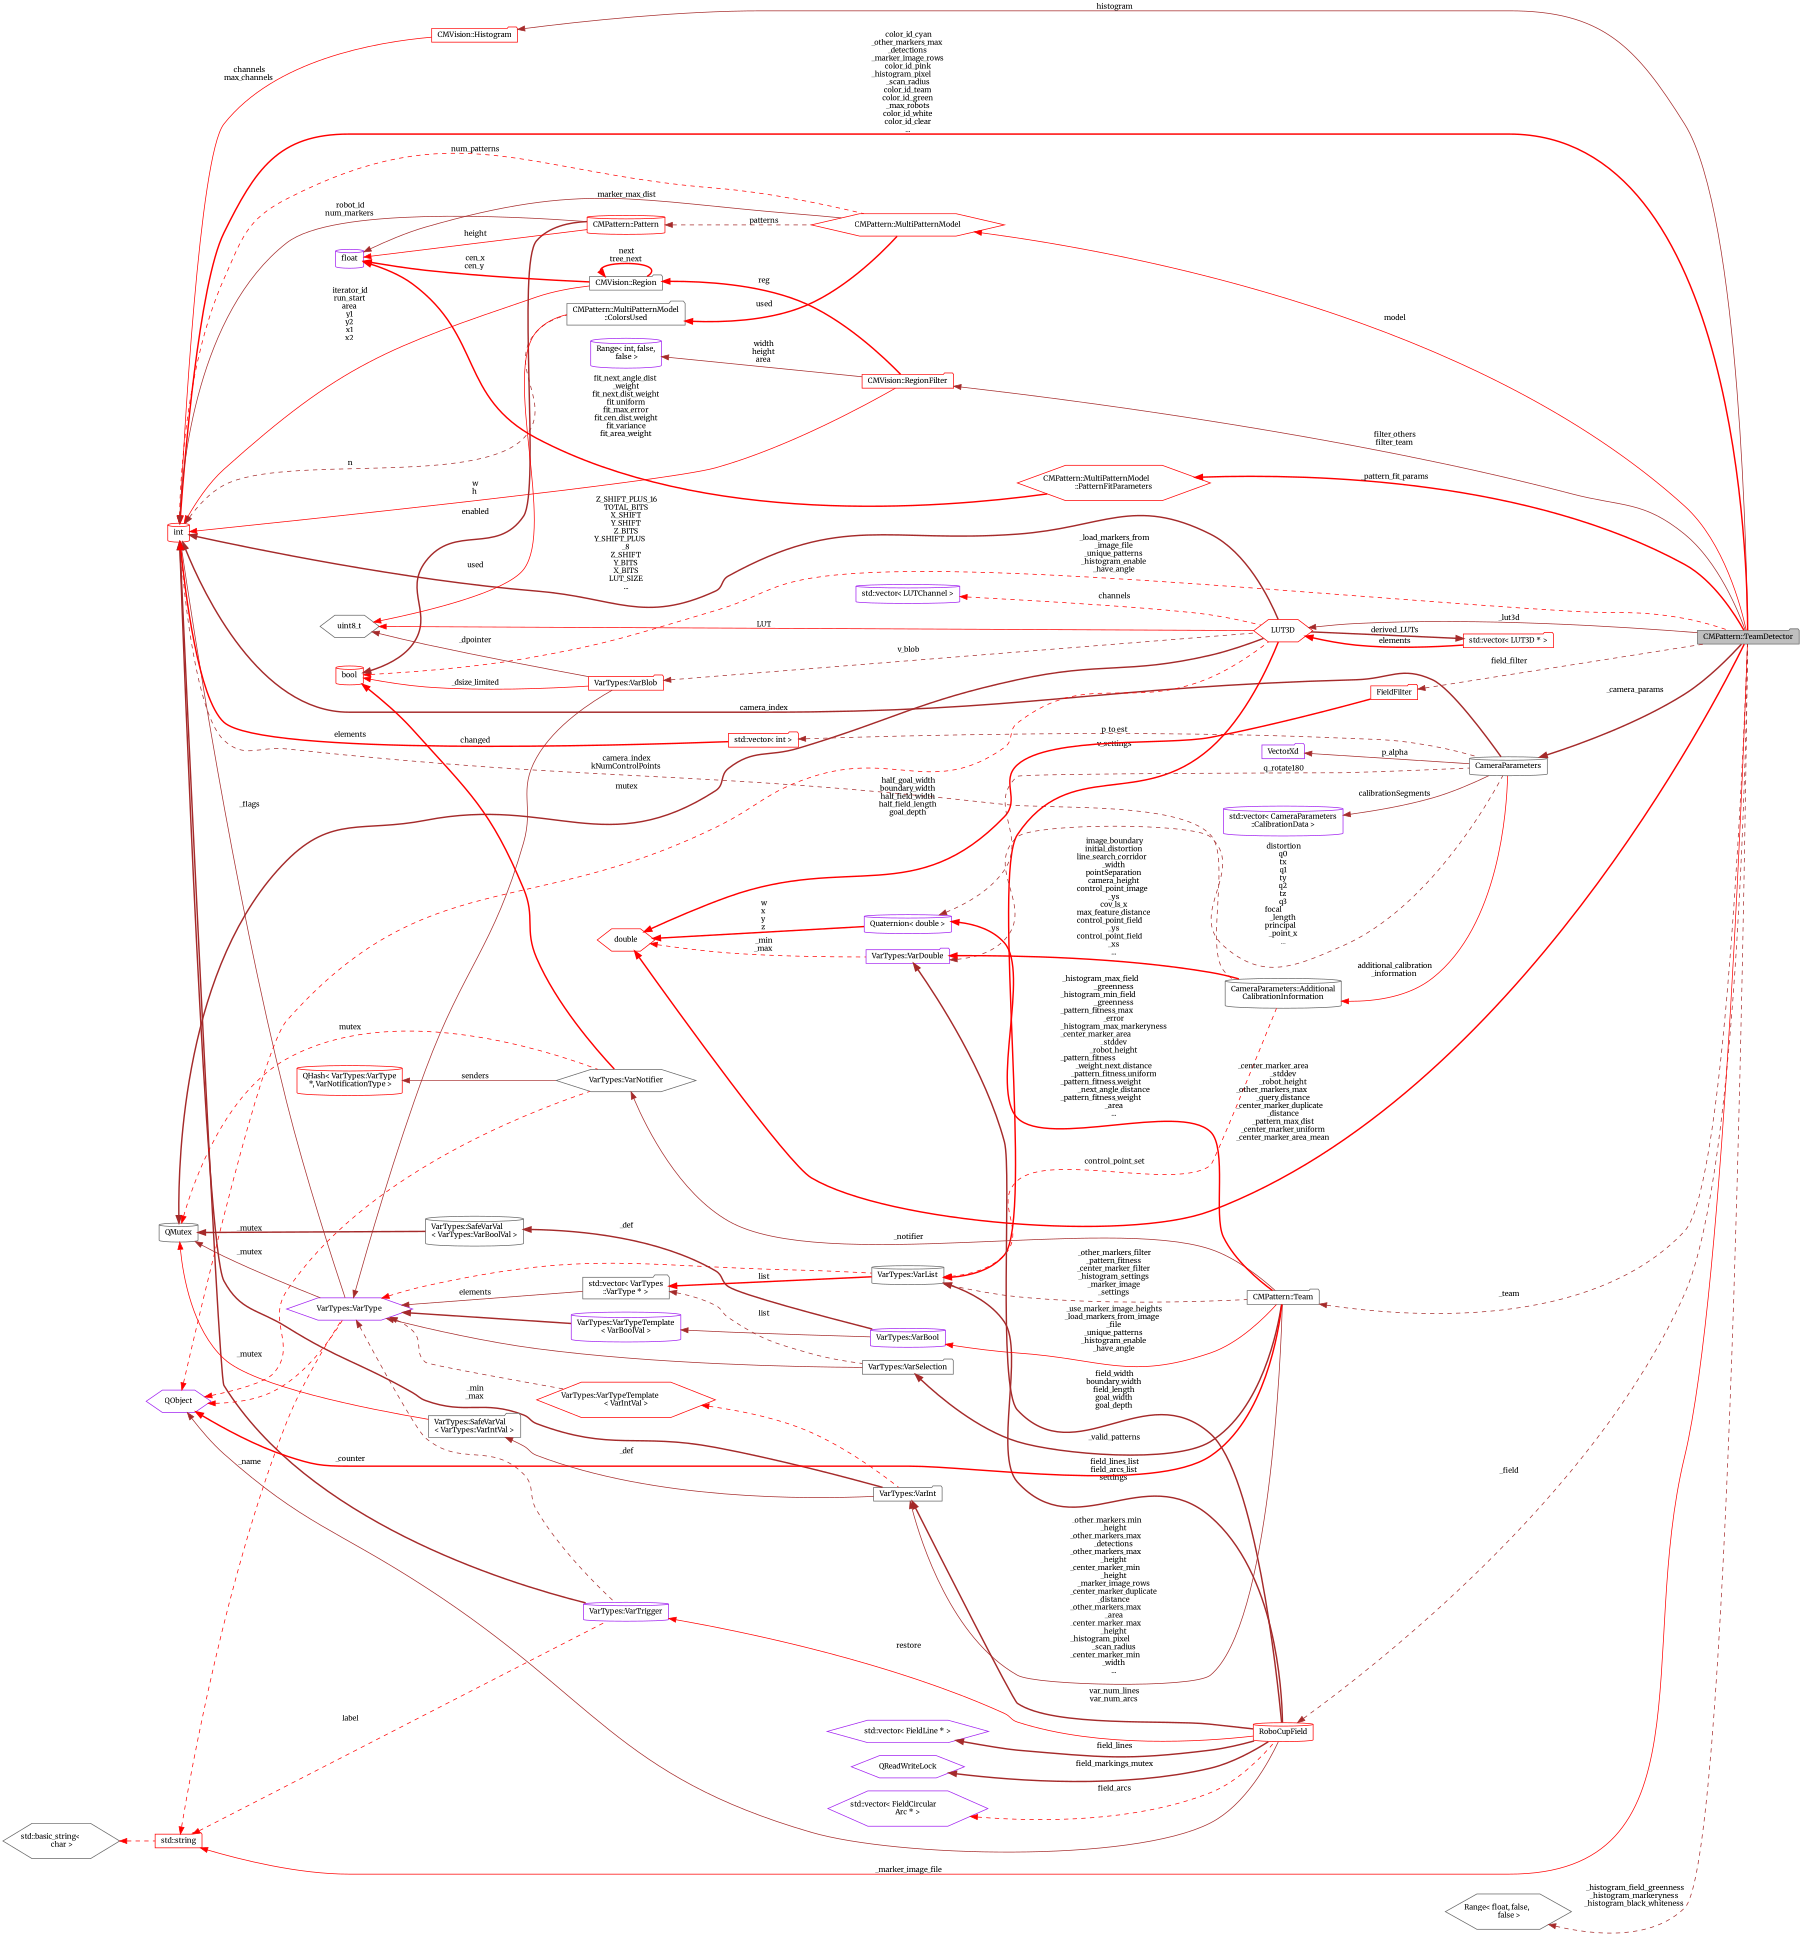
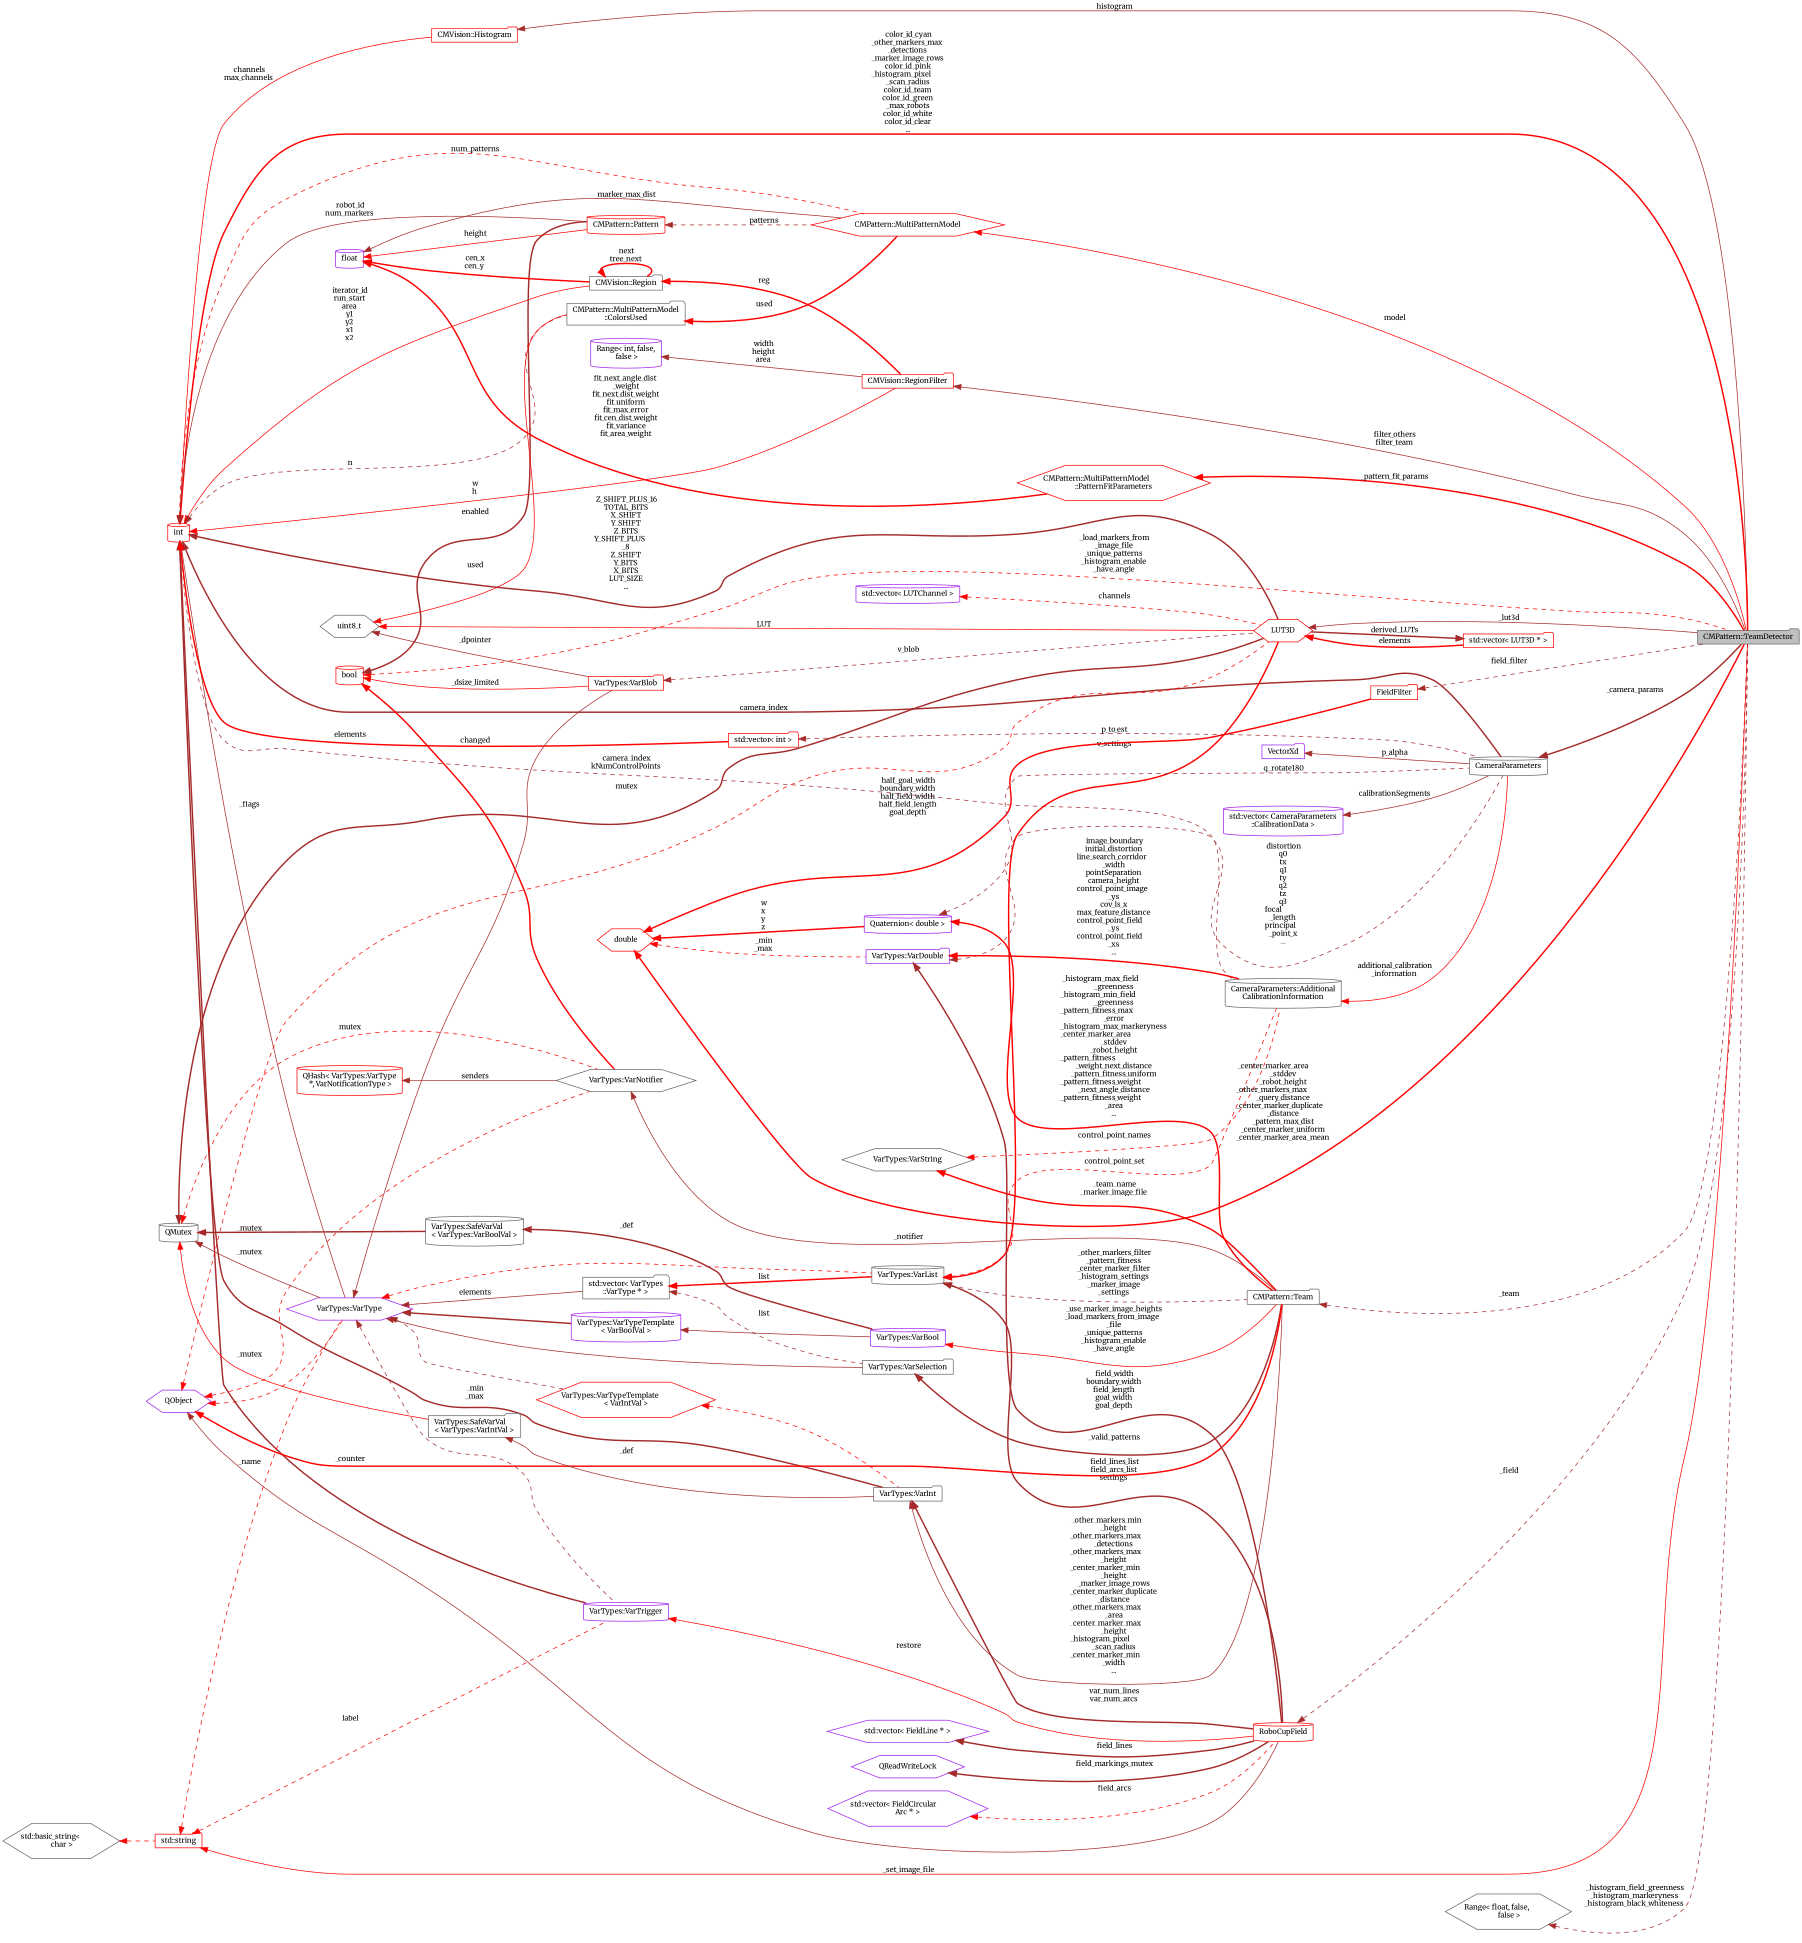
node "VarTypes::VarString": added
edge "CMPattern::TeamDetector" -> "std::string": label " _marker_image_file" -> " _set_image_file"
